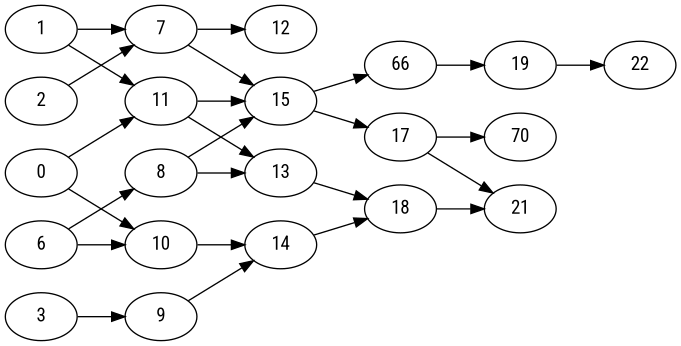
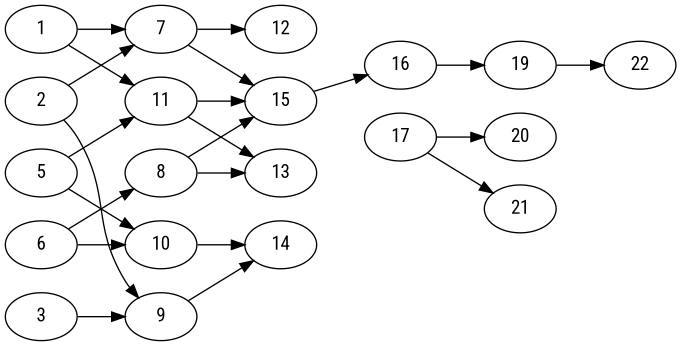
node "66": label "66" -> "16"
edge "15" -> "17": removed
node "70": label "70" -> "20"
node "0": label "0" -> "5"
edge "2" -> "9": added
node "18": removed
